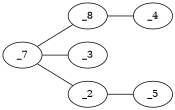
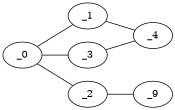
node "_8": label "_8" -> "_1"
edge "_4" -- "_3": added
node "_7": label "_7" -> "_0"
node "_5": label "_5" -> "_9"
